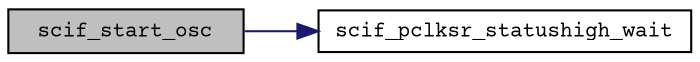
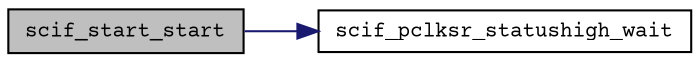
node "scif_start_osc": label "scif_start_osc" -> "scif_start_start"
